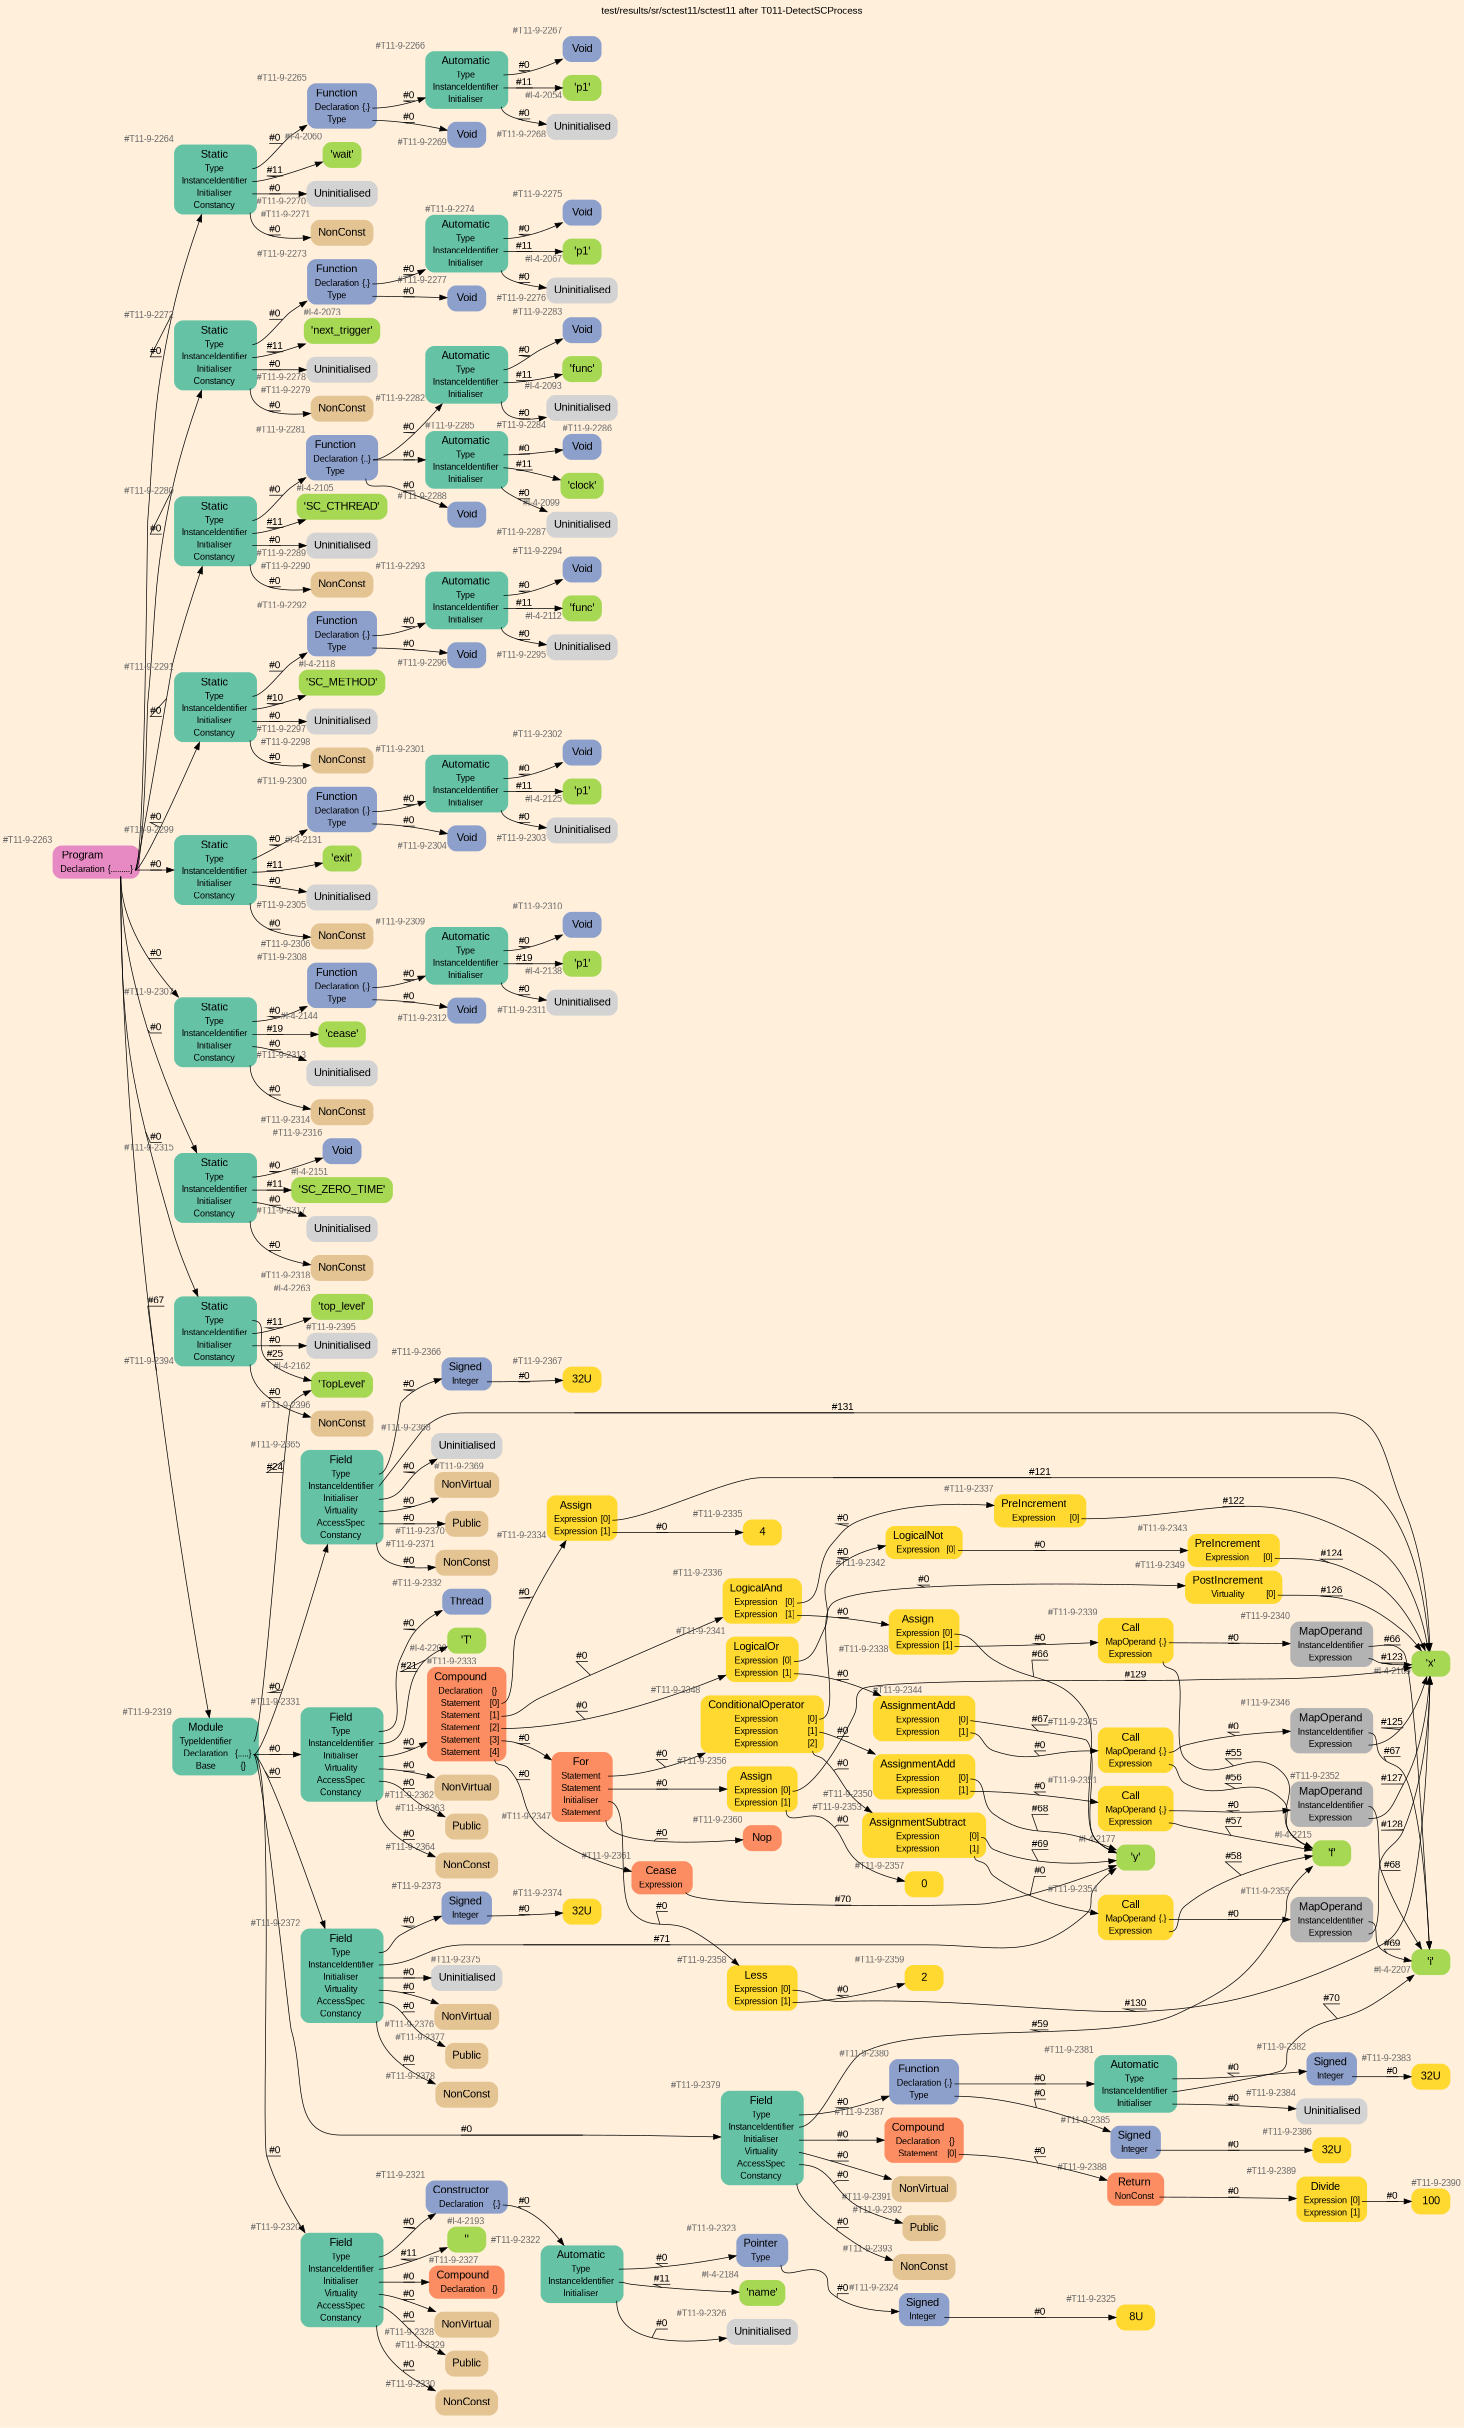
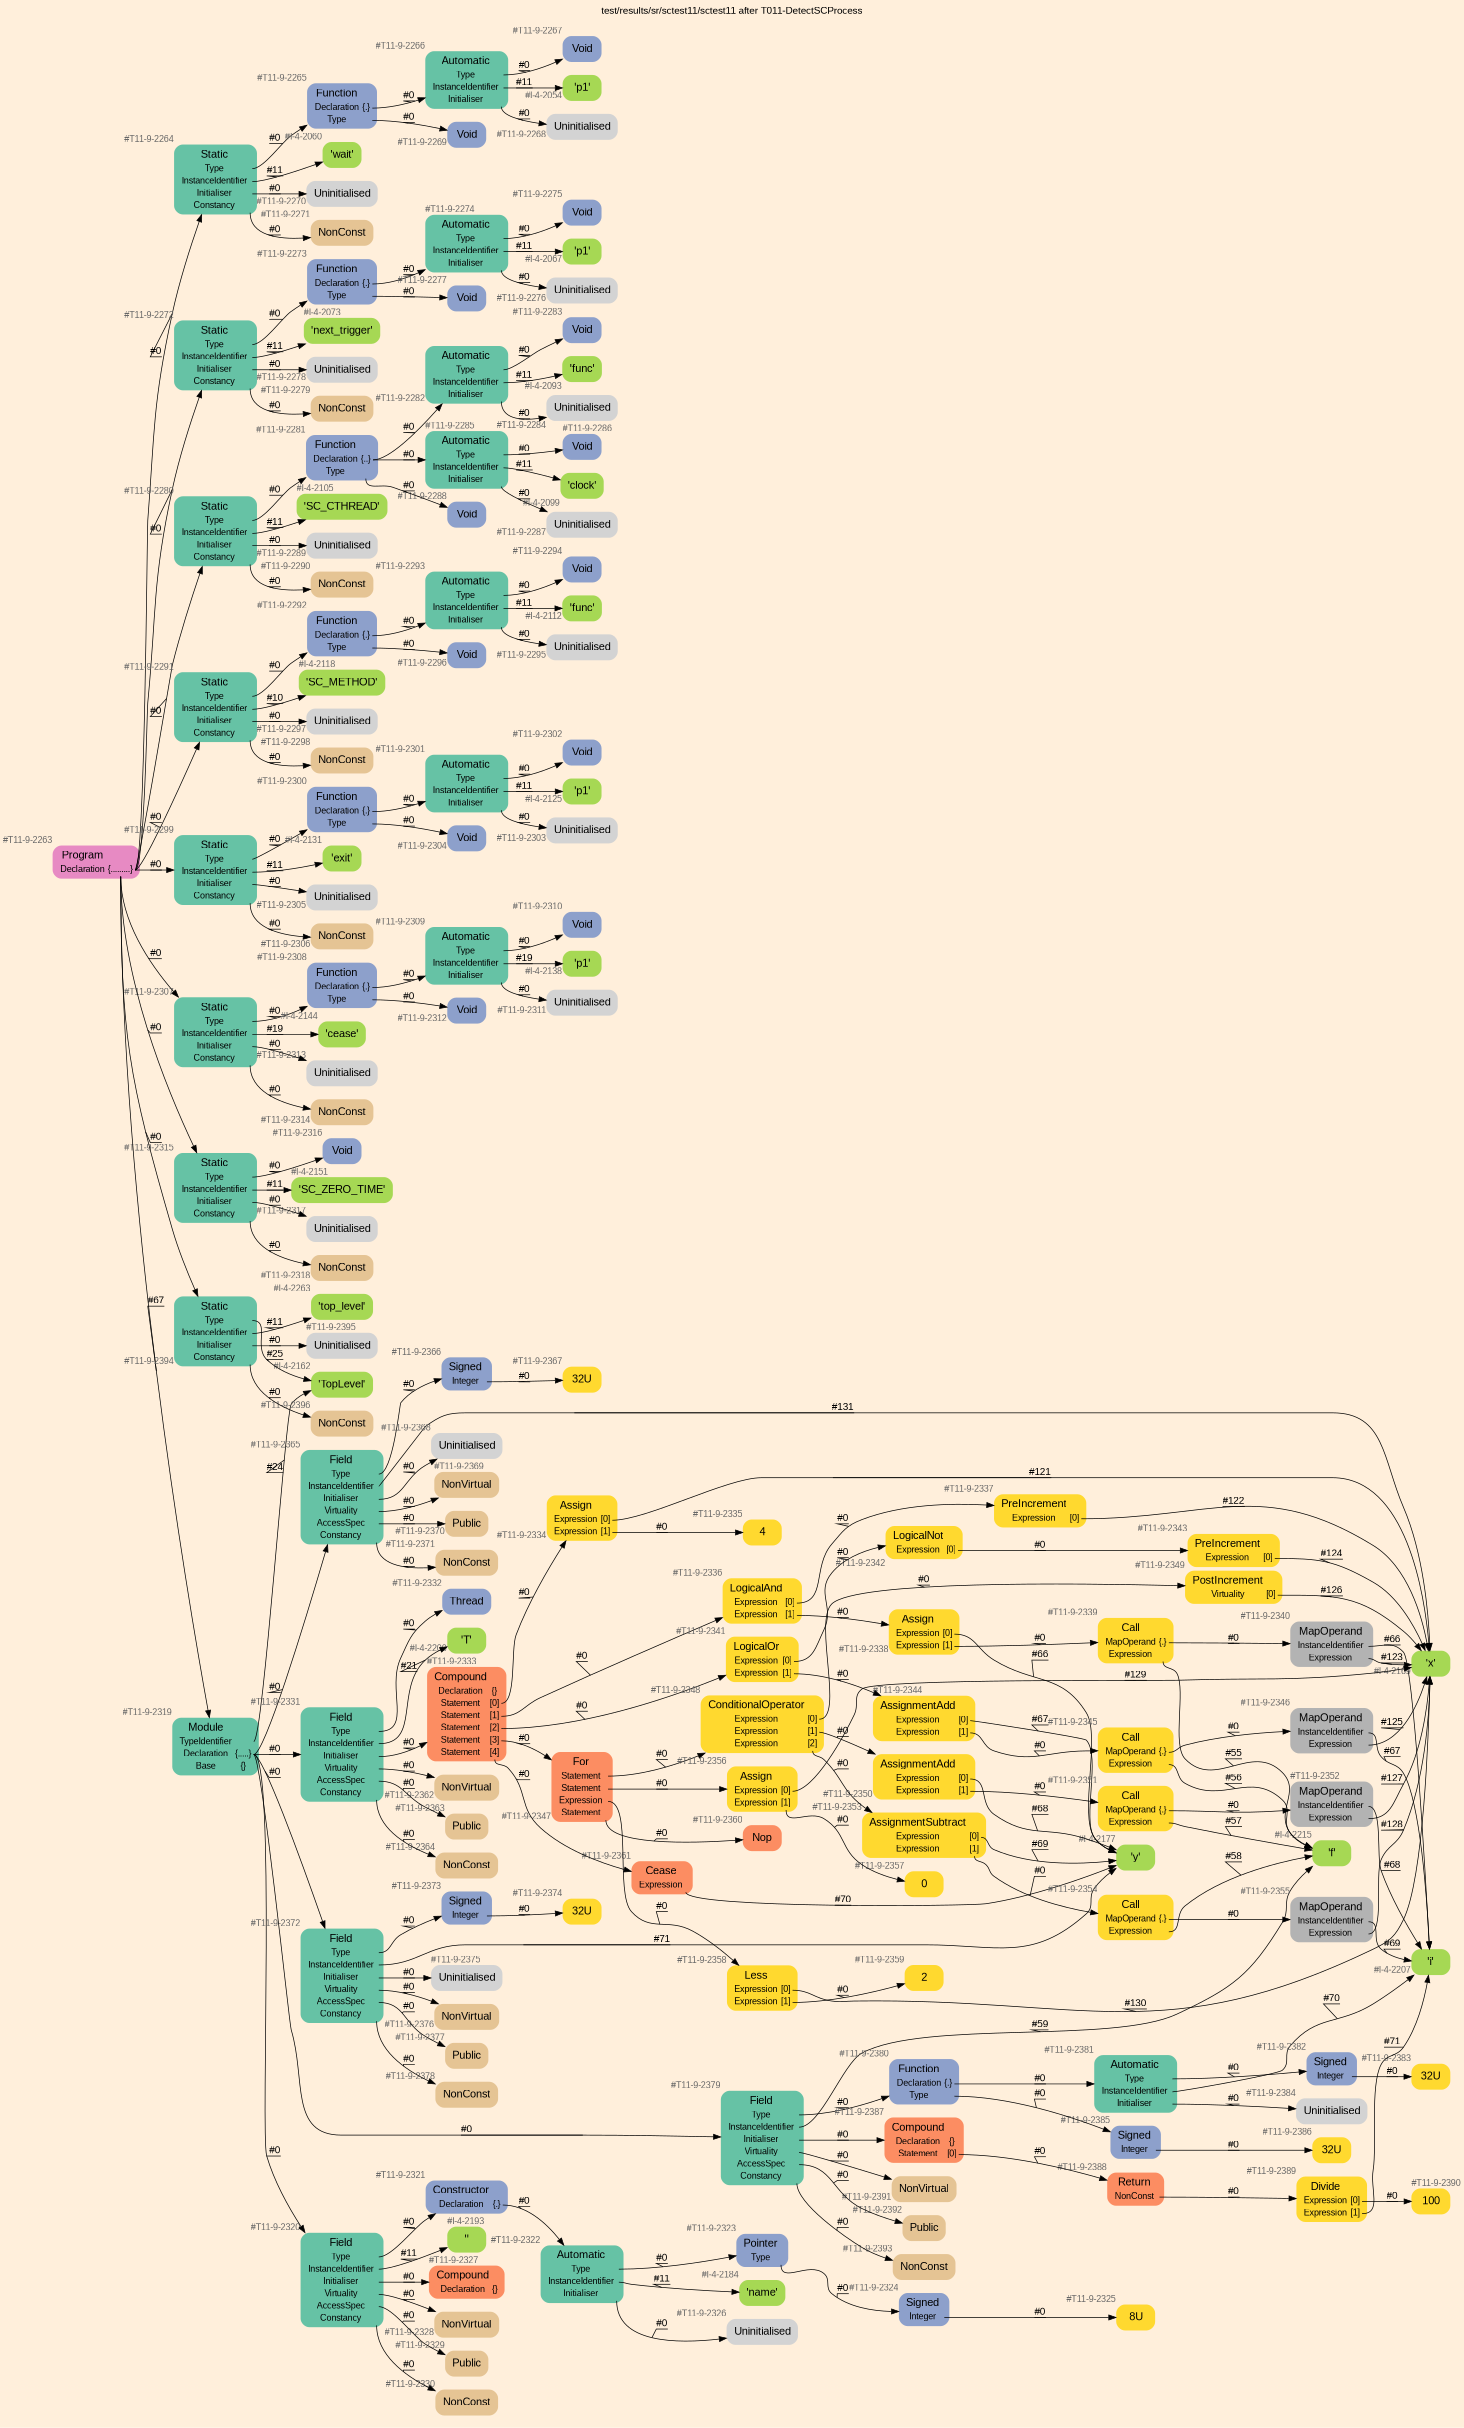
node "For": text "Initialiser" -> "Expression"
edge "Divide" -> "'i'": added, label "#71"
